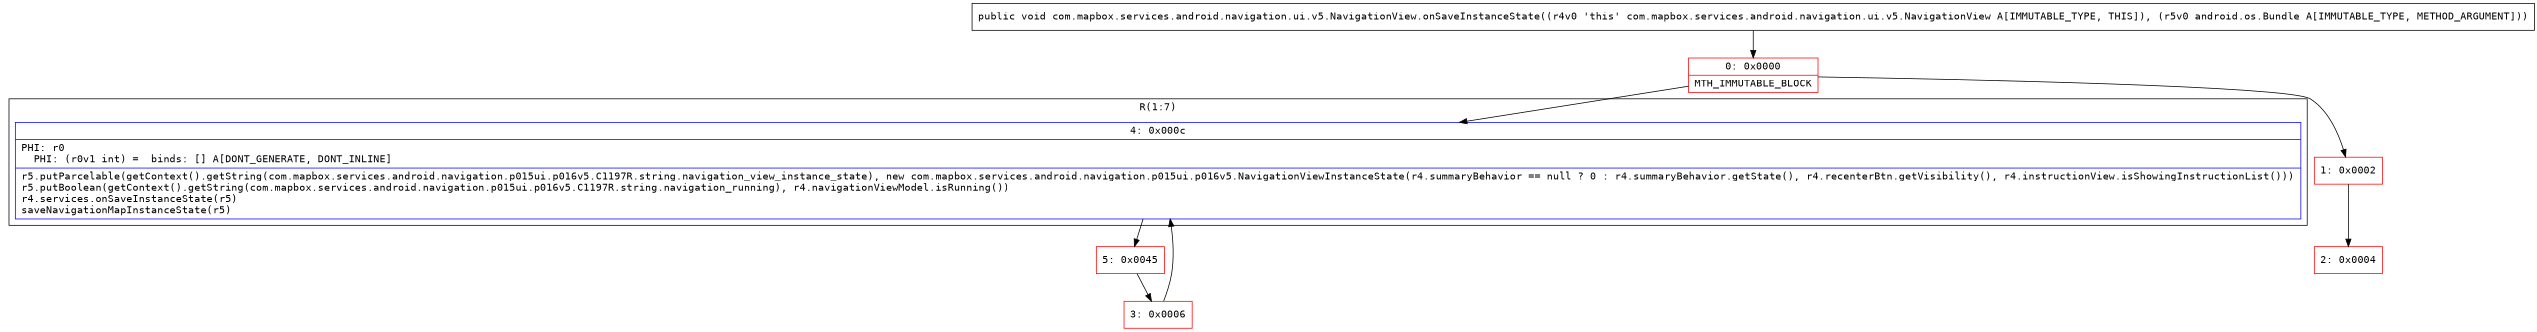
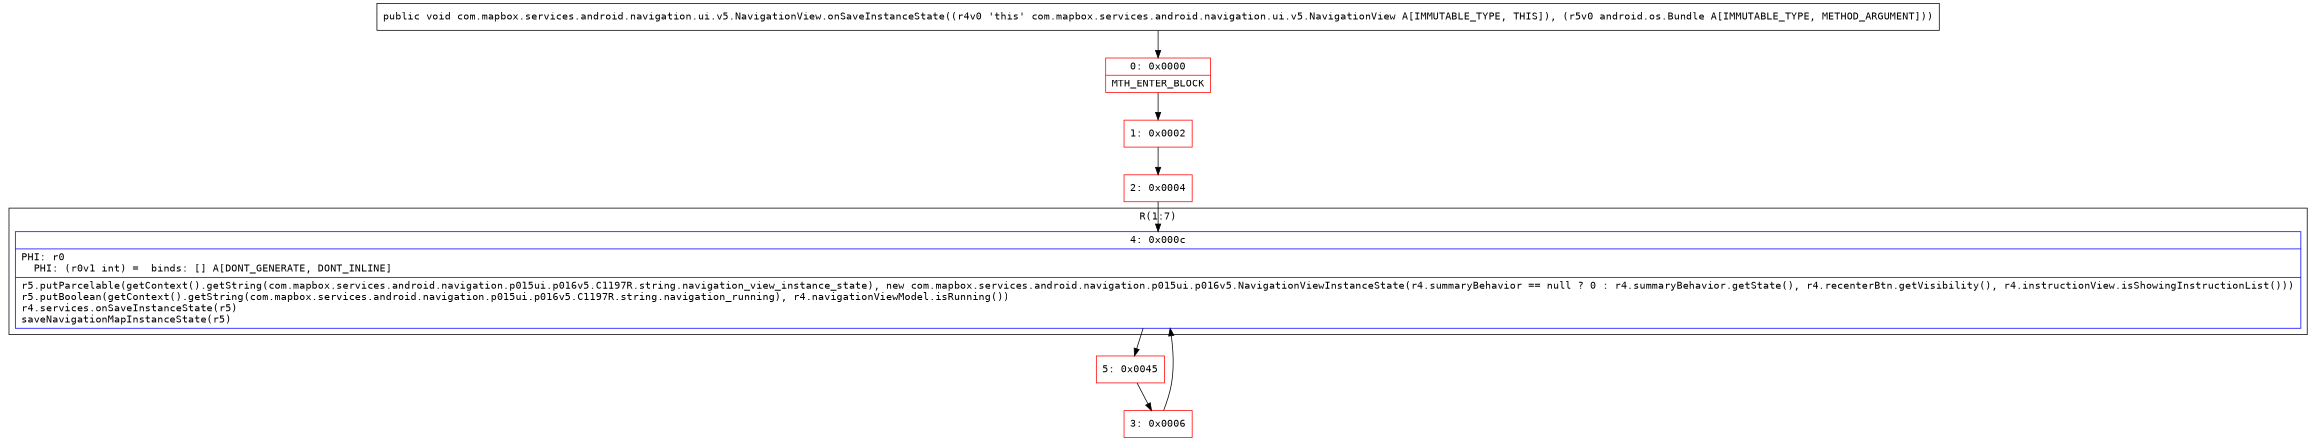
node "0: 0x0000": text "MTH_IMMUTABLE_BLOCK" -> "MTH_ENTER_BLOCK"
edge "0: 0x0000" -> "4: 0x000c": now "2: 0x0004" -> "4: 0x000c"
